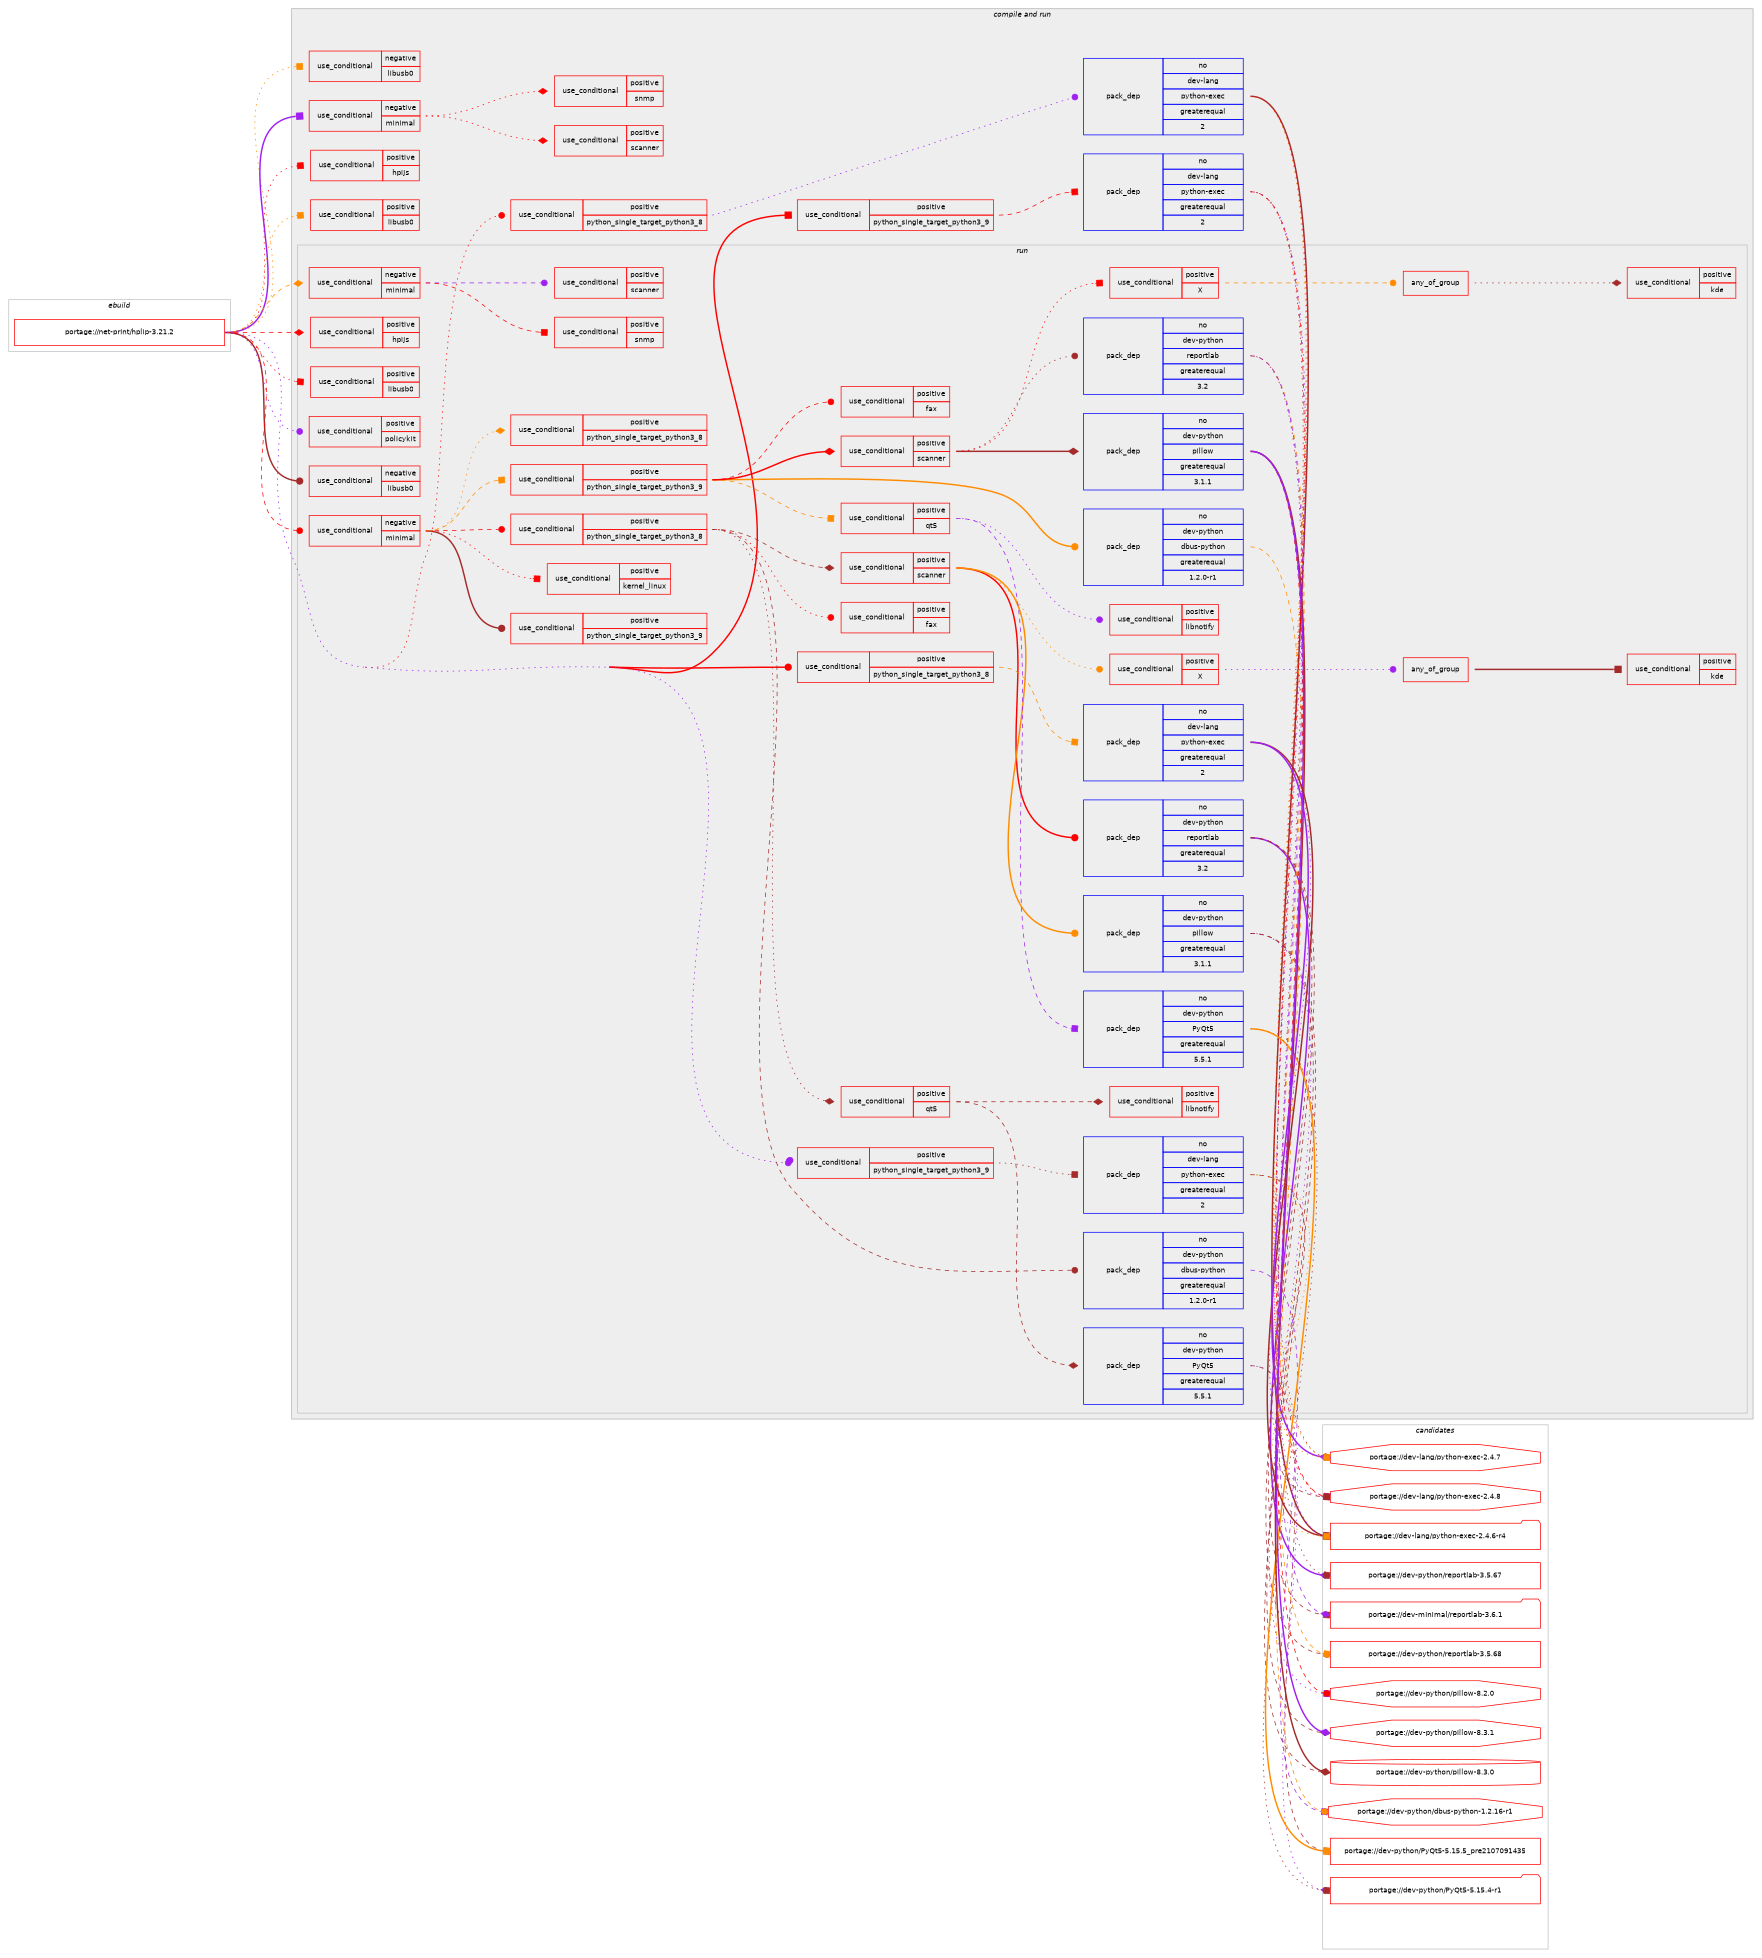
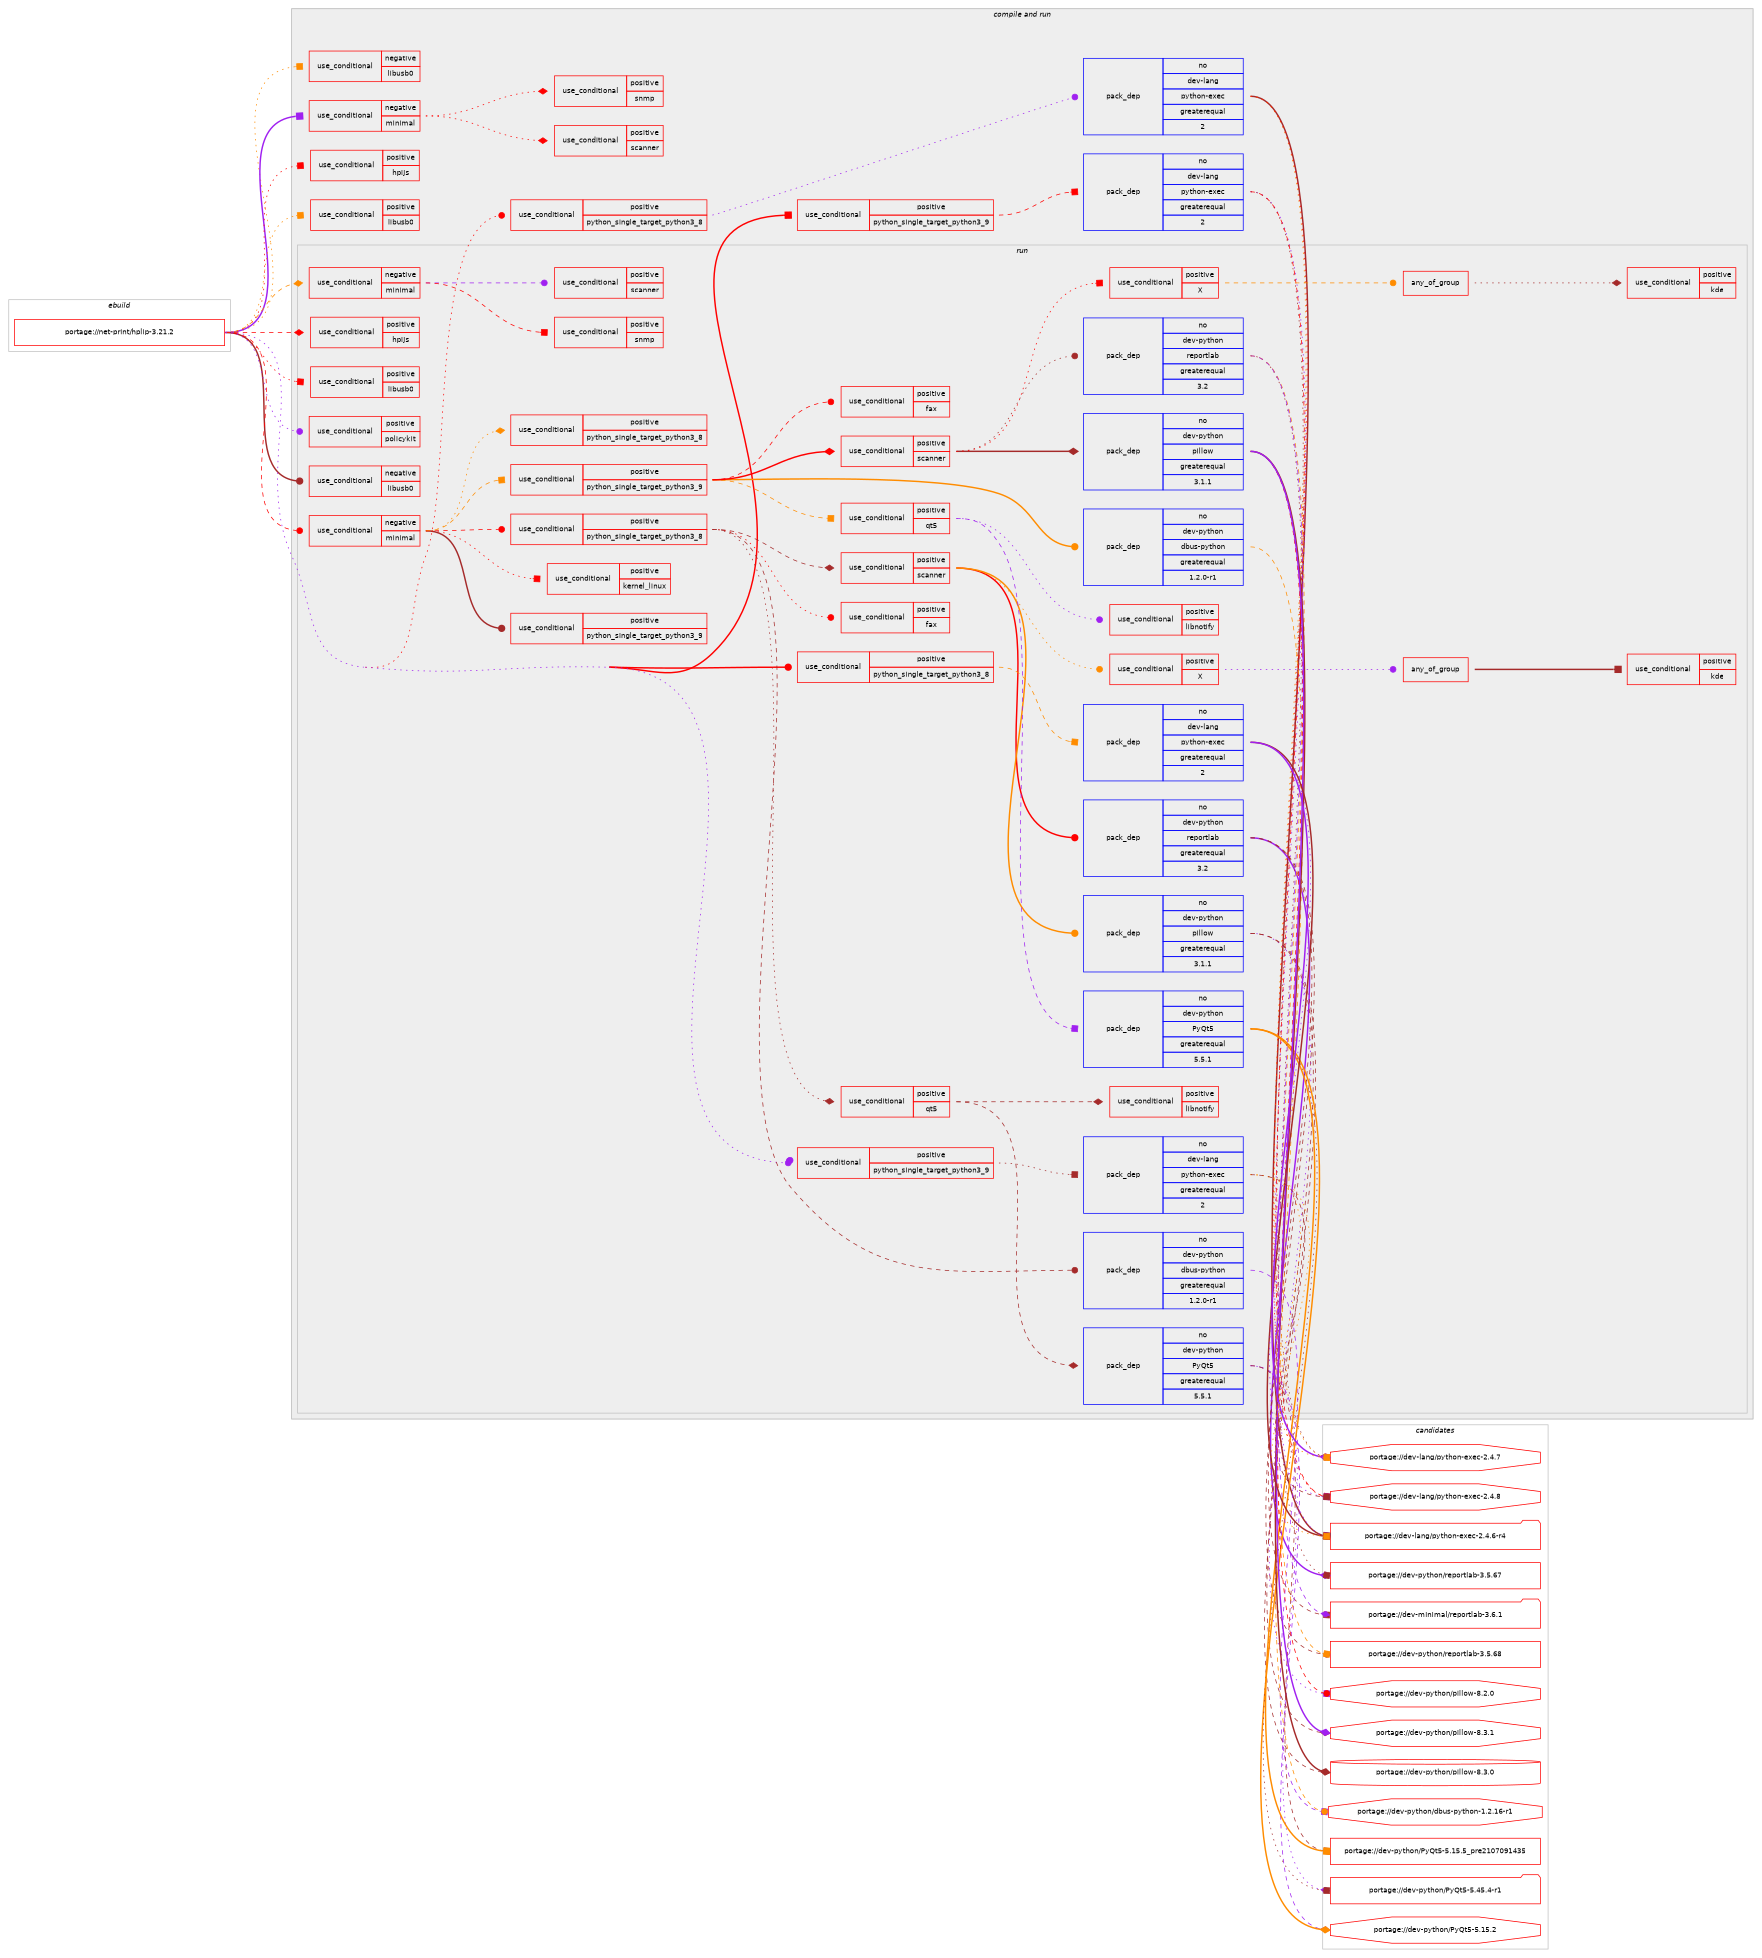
node "portage://dev-python/PyQt5-5.15.4-r1": label "portage://dev-python/PyQt5-5.15.4-r1" -> "portage://dev-python/PyQt5-5.45.4-r1"
node "portage://dev-python/PyQt5-5.15.2": added
